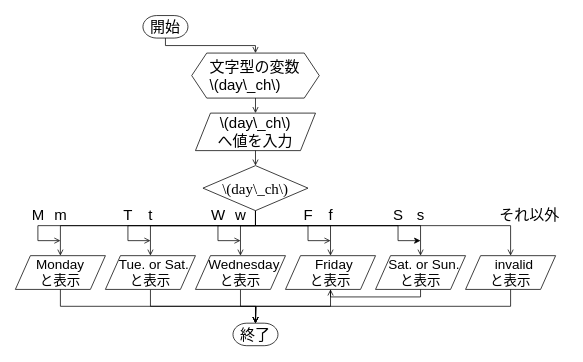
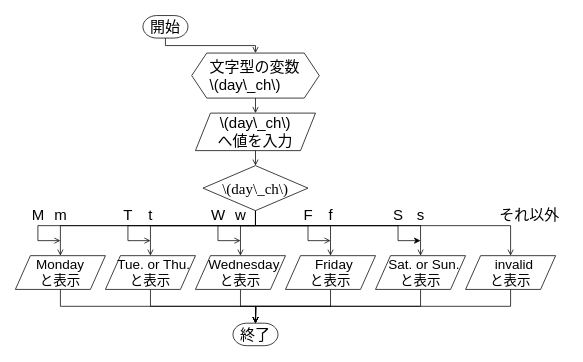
node "Tue. or Sat. と表示": label "Tue. or Sat. と表示" -> "Tue. or Thu. と表示"
edge "Sat. or Sun. と表示" -> "Friday と表示": now "Sat. or Sun. と表示" -> "終了"
